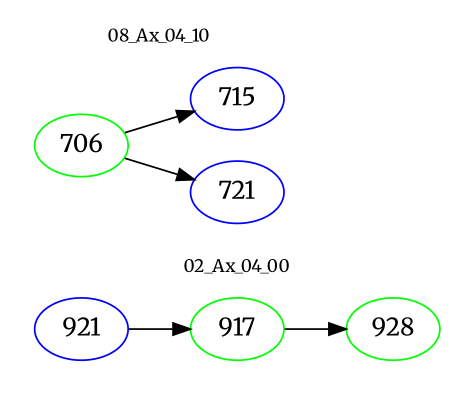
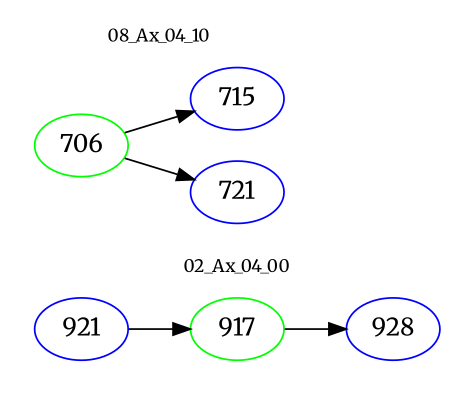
node "928": color green -> blue
